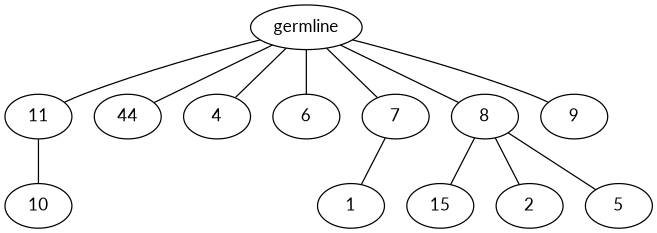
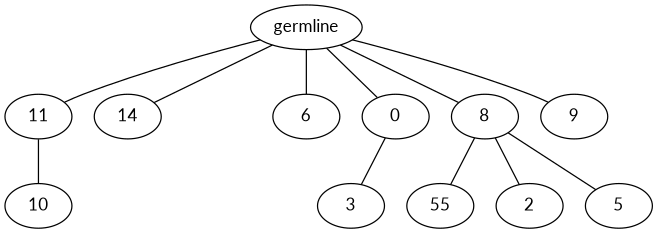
node "44": label "44" -> "14"
node "4": removed
node "7": label "7" -> "0"
node "1": label "1" -> "3"
node "15": label "15" -> "55"
